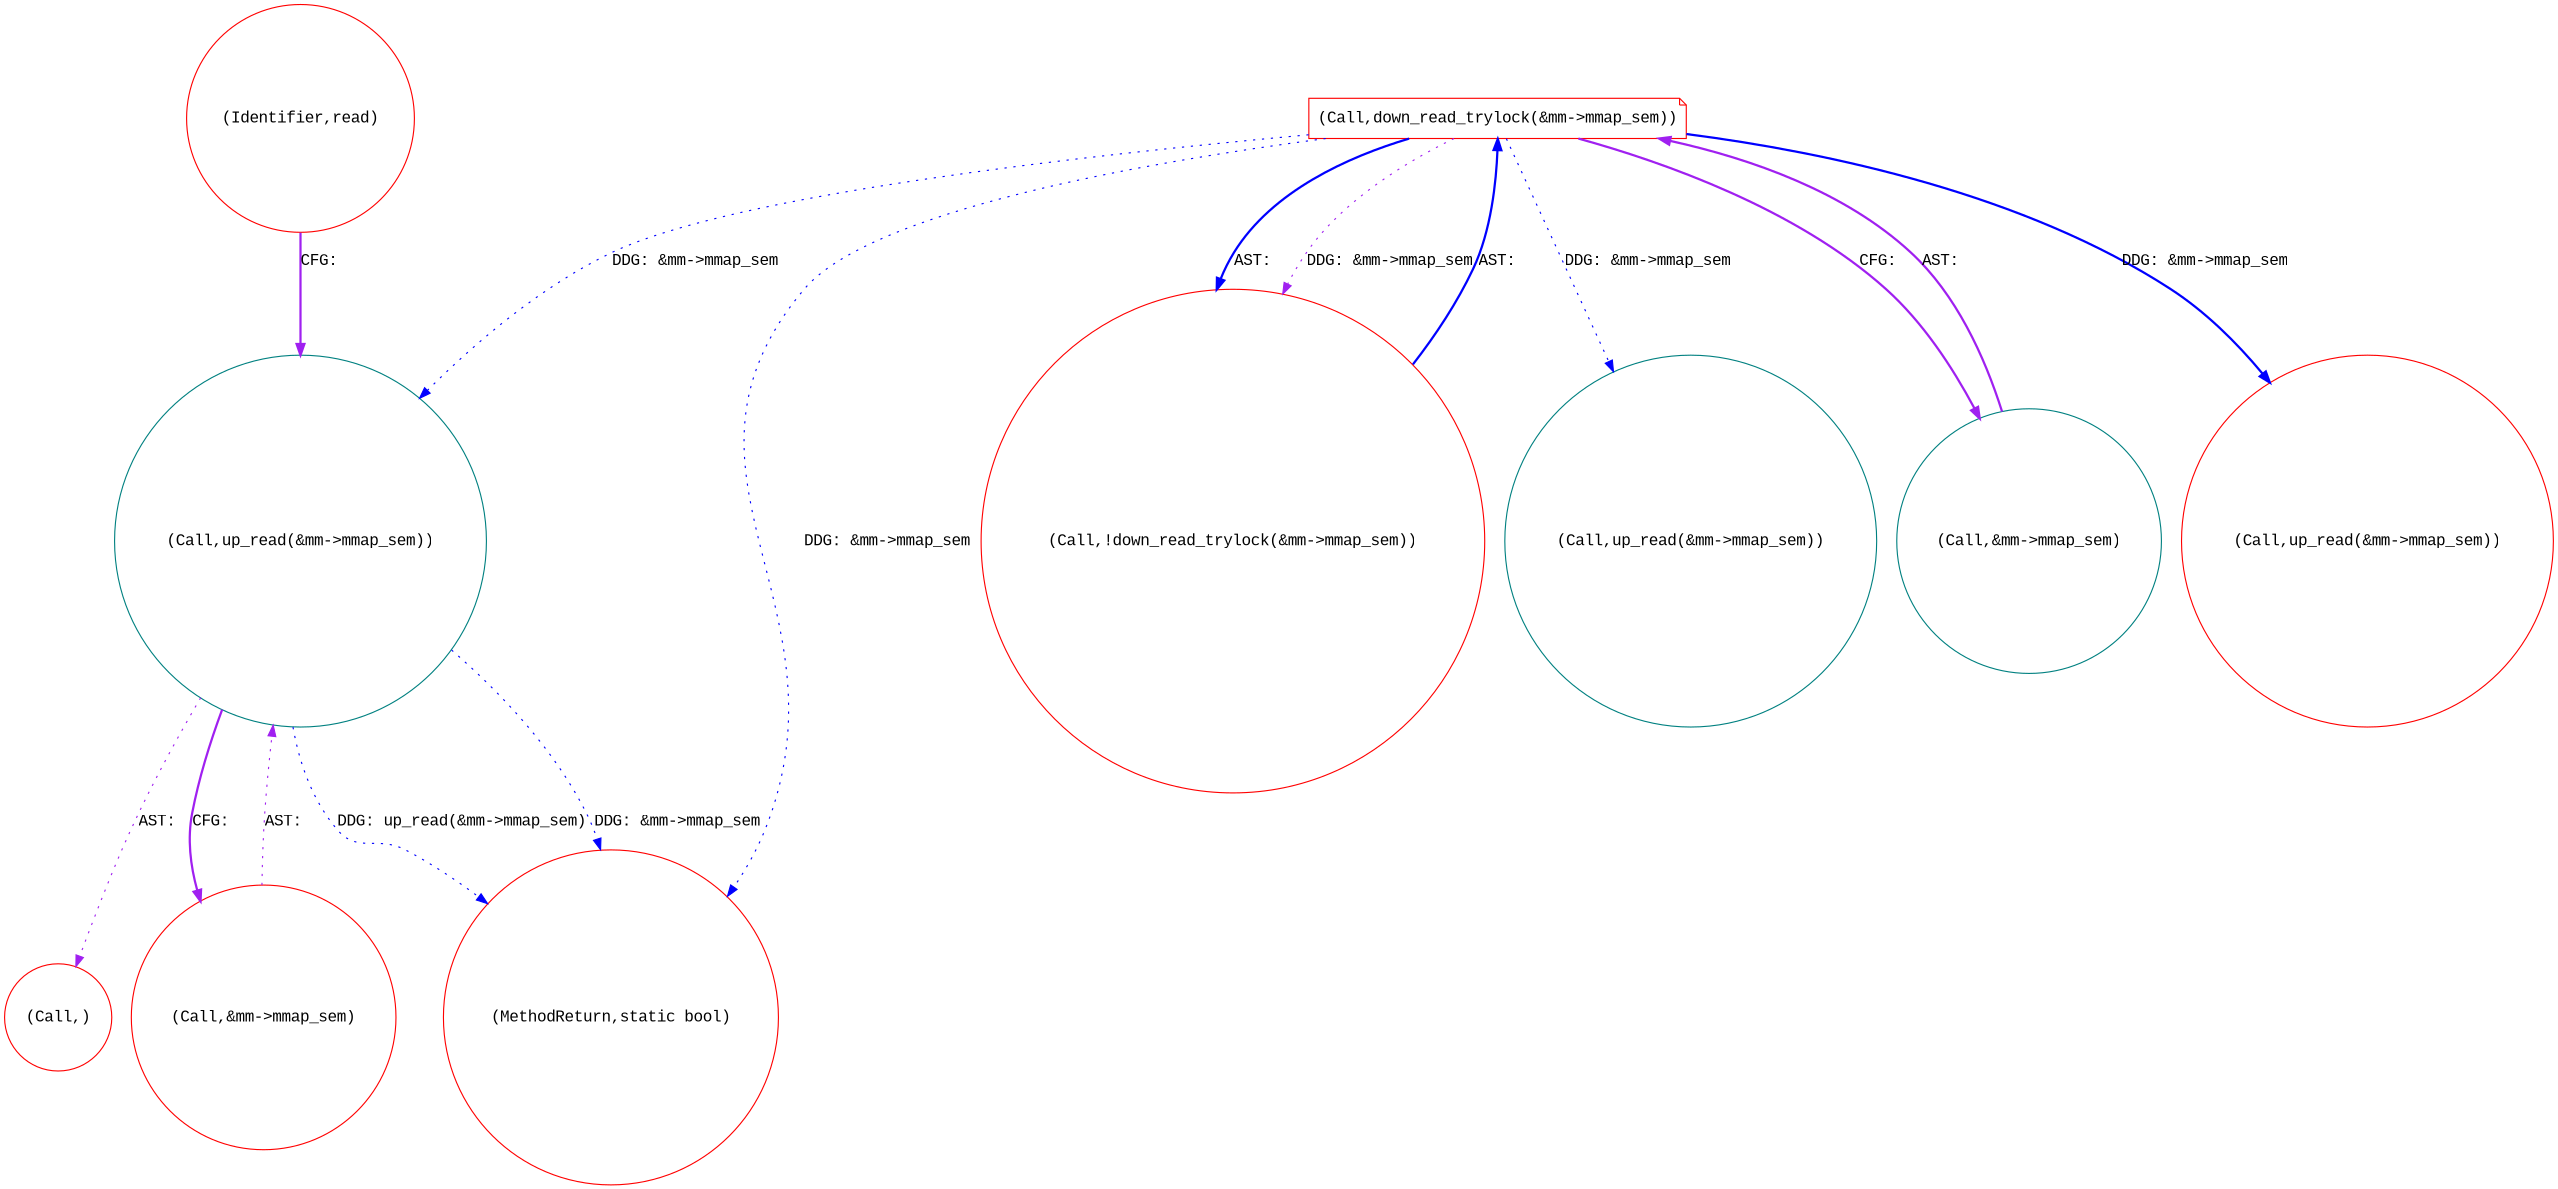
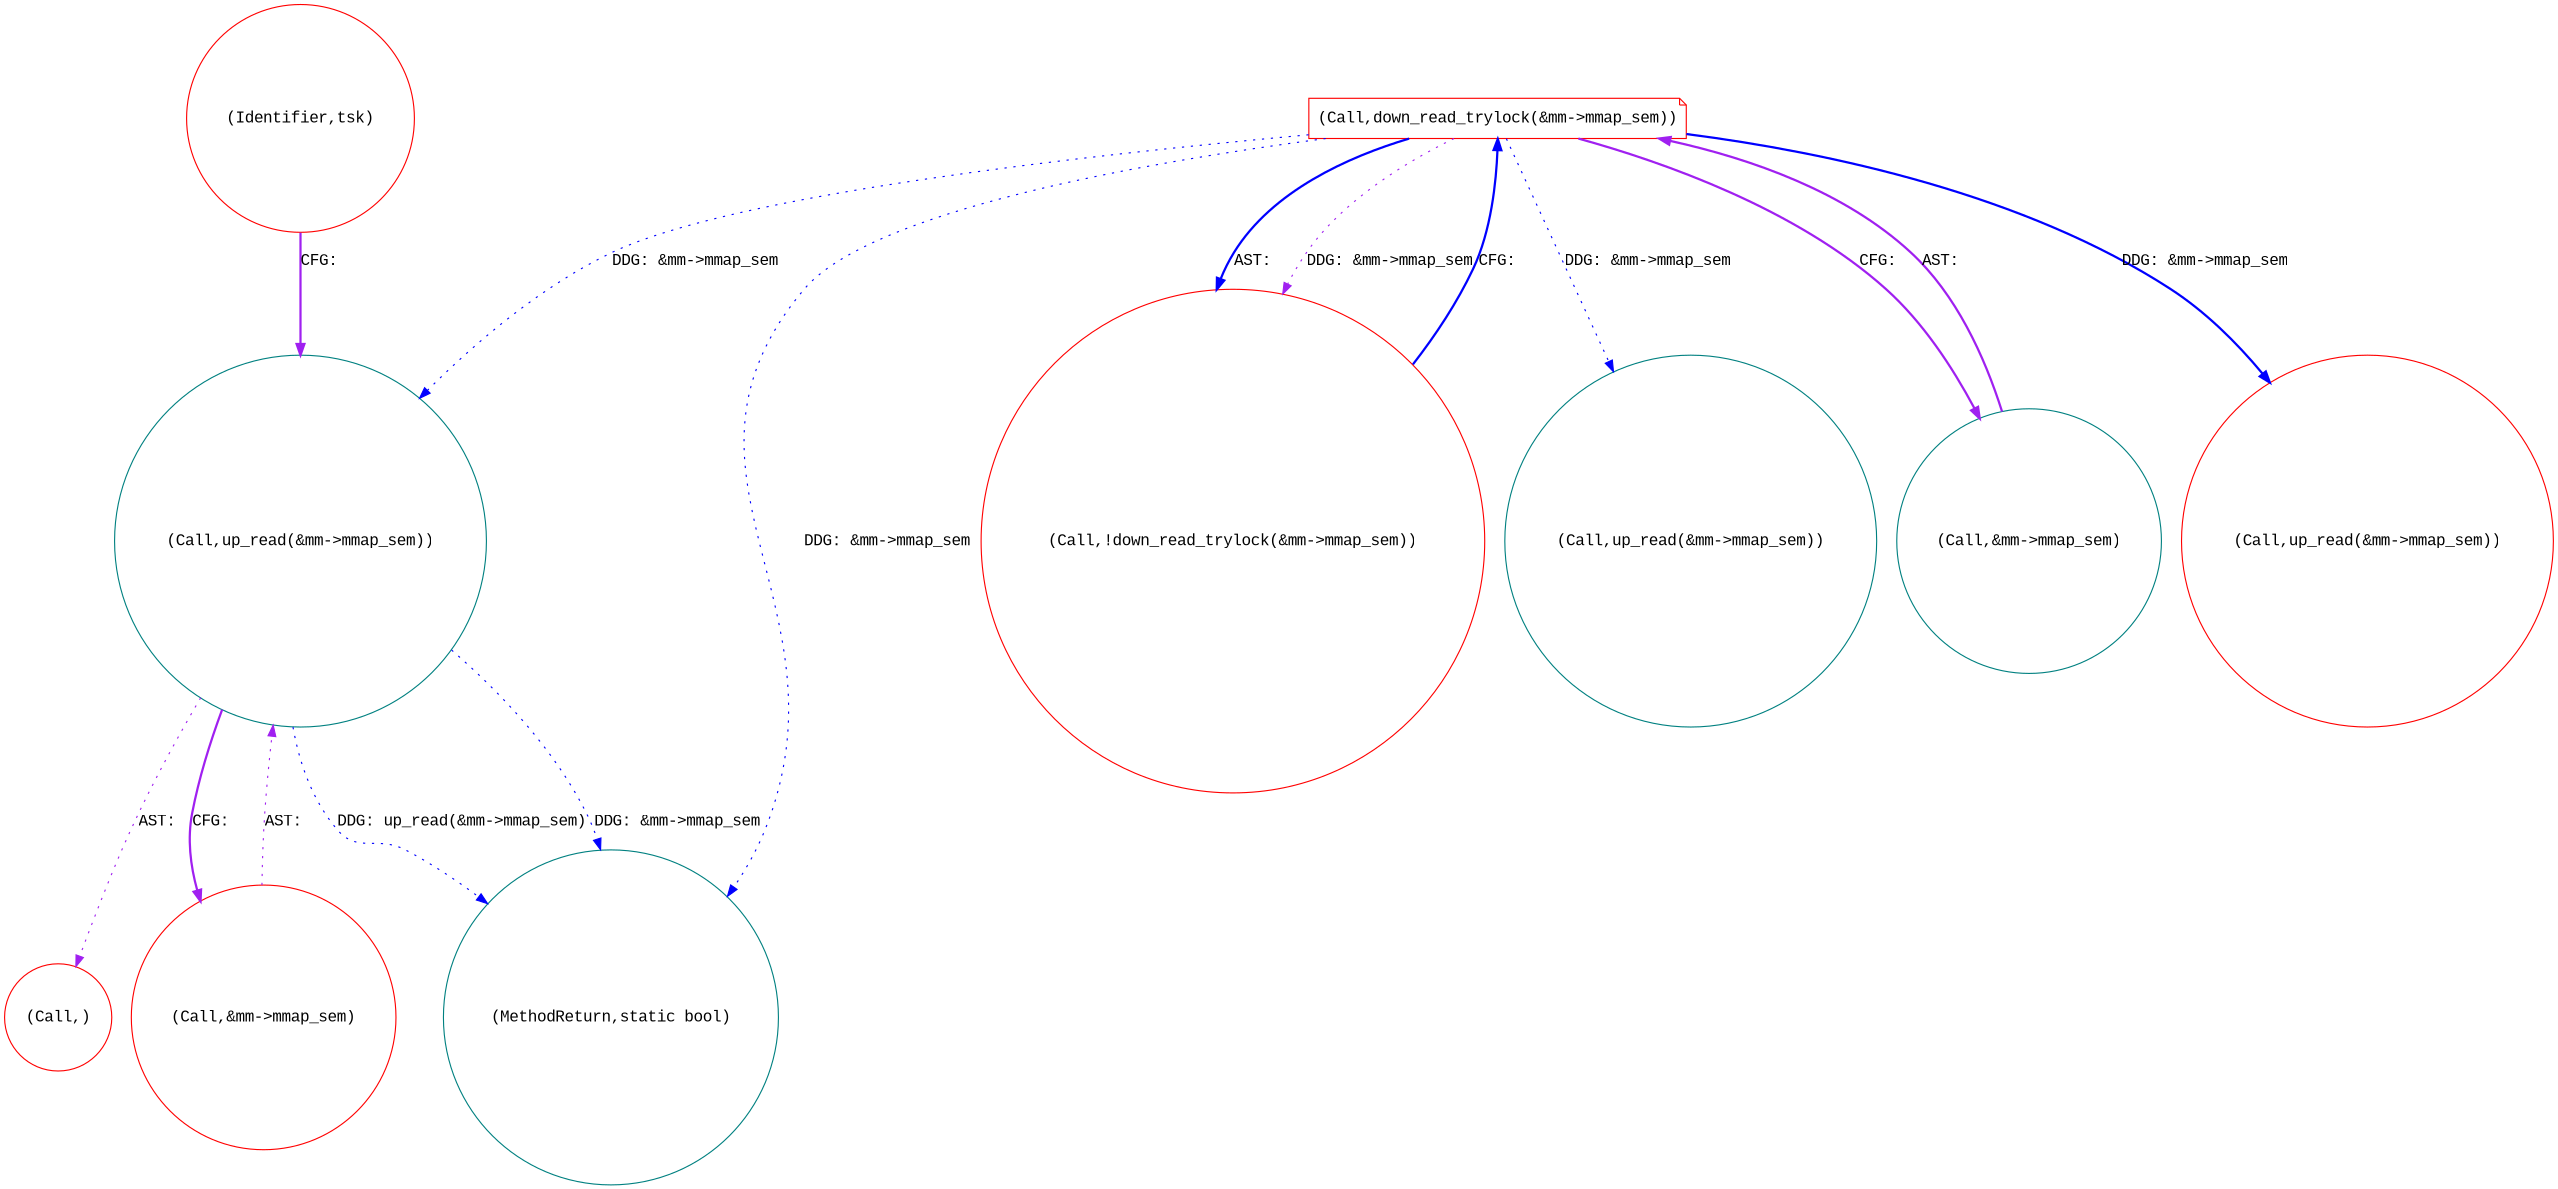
node "(Identifier,read)": label "(Identifier,read)" -> "(Identifier,tsk)"
edge "(Call,!down_read_trylock(&mm->mmap_sem))" -> "(Call,down_read_trylock(&mm->mmap_sem))": label "AST: " -> "CFG: "
node "(MethodReturn,static bool)": color red -> teal
